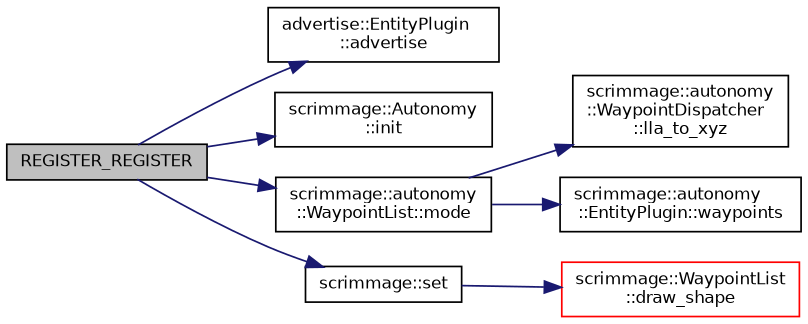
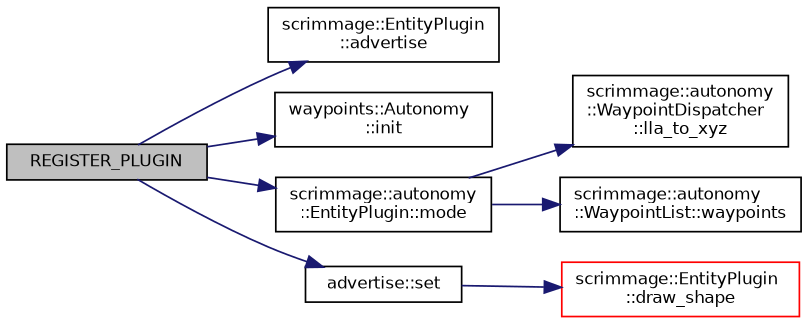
node "advertise::EntityPlugin ::advertise": label "advertise::EntityPlugin ::advertise" -> "scrimmage::EntityPlugin ::advertise"
node "scrimmage::Autonomy ::init": label "scrimmage::Autonomy ::init" -> "waypoints::Autonomy ::init"
node "REGISTER_REGISTER": label "REGISTER_REGISTER" -> "REGISTER_PLUGIN"
node "scrimmage::autonomy ::WaypointList::mode": label "scrimmage::autonomy ::WaypointList::mode" -> "scrimmage::autonomy ::EntityPlugin::mode"
node "scrimmage::autonomy ::EntityPlugin::waypoints": label "scrimmage::autonomy ::EntityPlugin::waypoints" -> "scrimmage::autonomy ::WaypointList::waypoints"
node "scrimmage::set": label "scrimmage::set" -> "advertise::set"
node "scrimmage::WaypointList ::draw_shape": label "scrimmage::WaypointList ::draw_shape" -> "scrimmage::EntityPlugin ::draw_shape"
